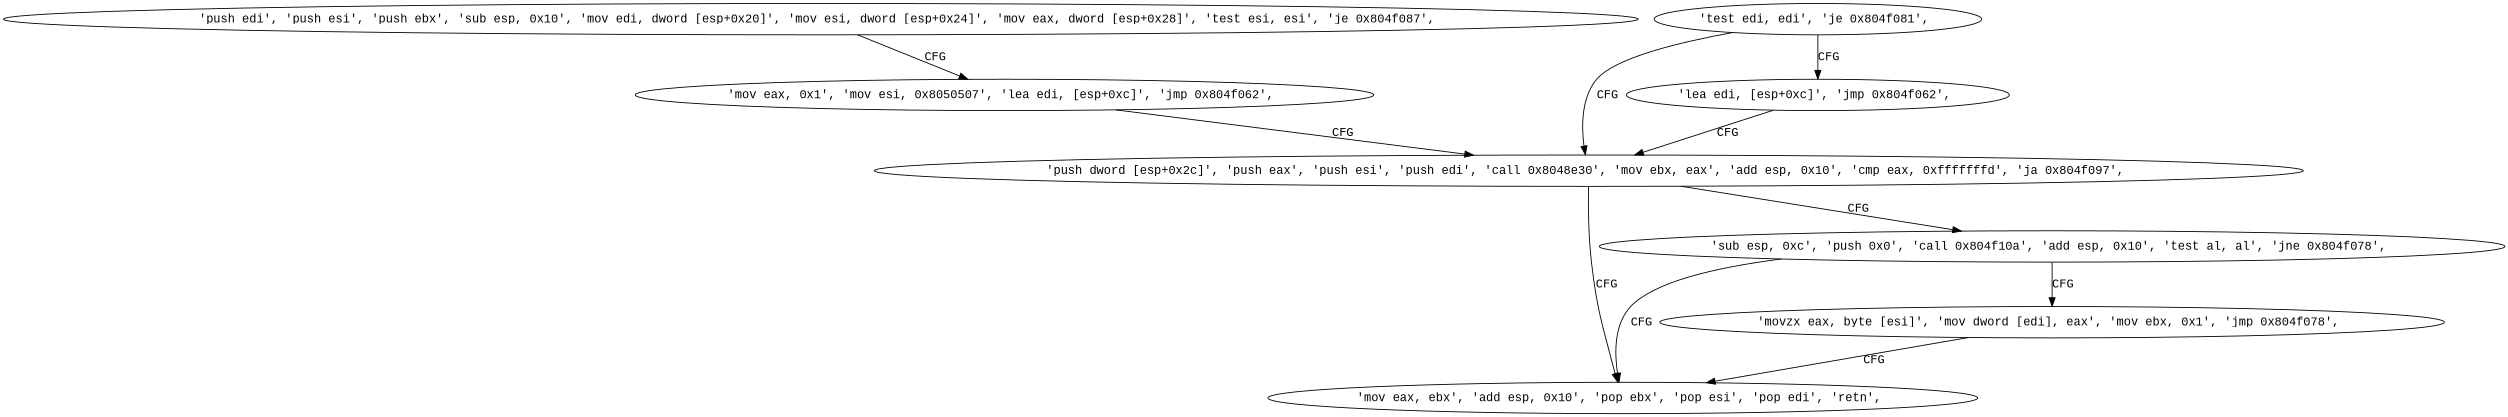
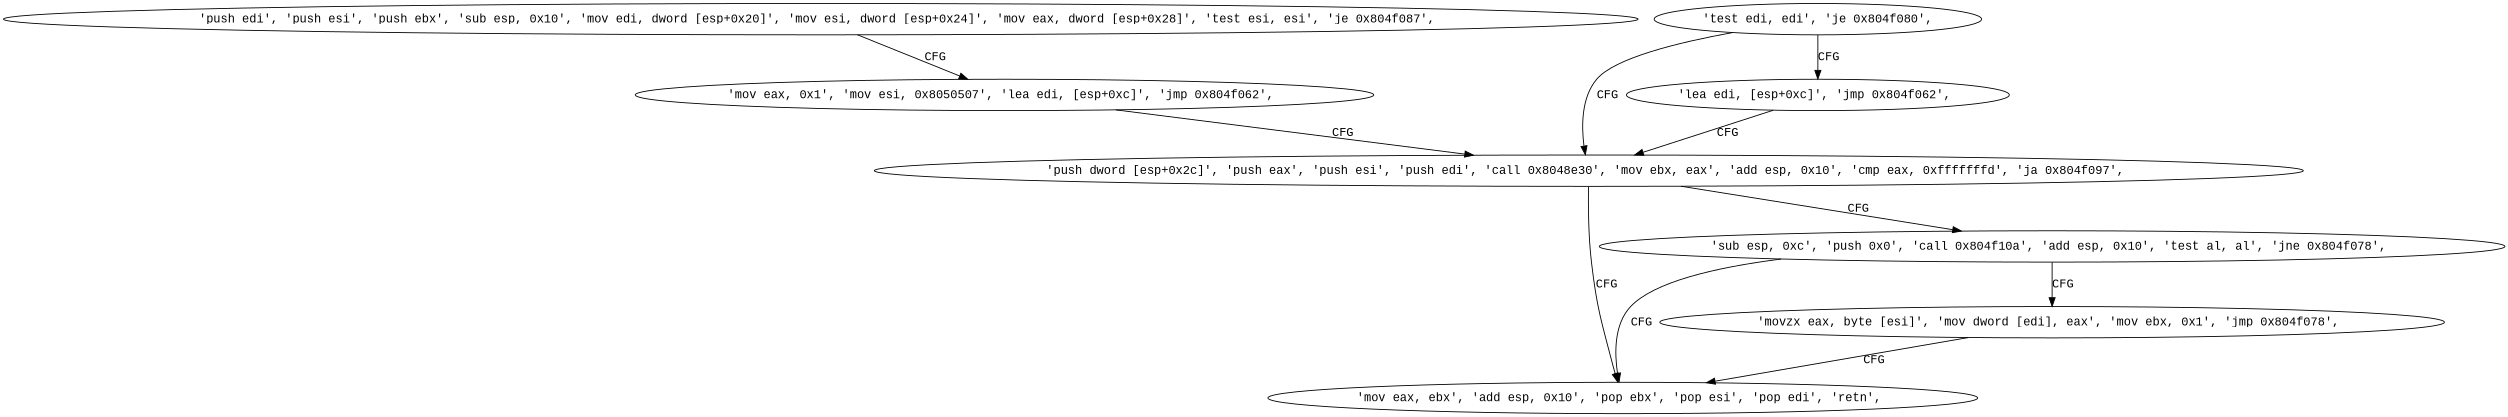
node "'test edi, edi', 'je 0x804f081',": label "'test edi, edi', 'je 0x804f081'," -> "'test edi, edi', 'je 0x804f080',"
